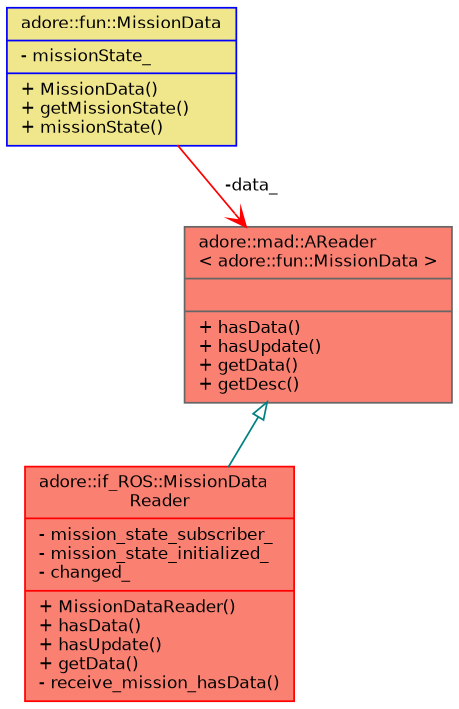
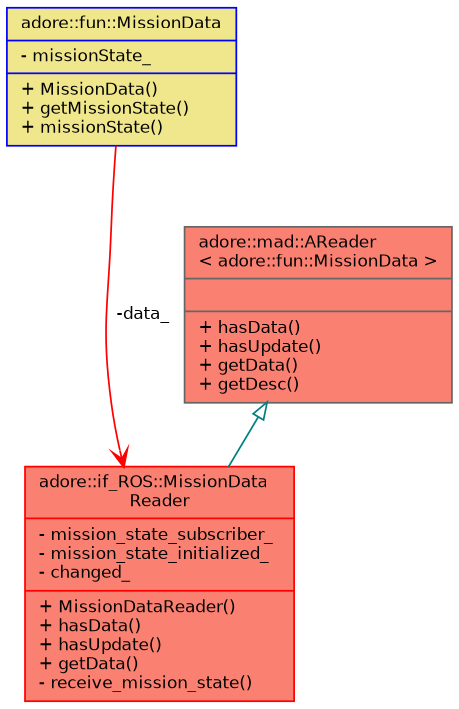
edge "adore::fun::MissionData" -> "adore::mad::AReader": now "adore::fun::MissionData" -> "adore::if_ROS::MissionData"
node "adore::if_ROS::MissionData": text "- receive_mission_hasData()" -> "- receive_mission_state()"
